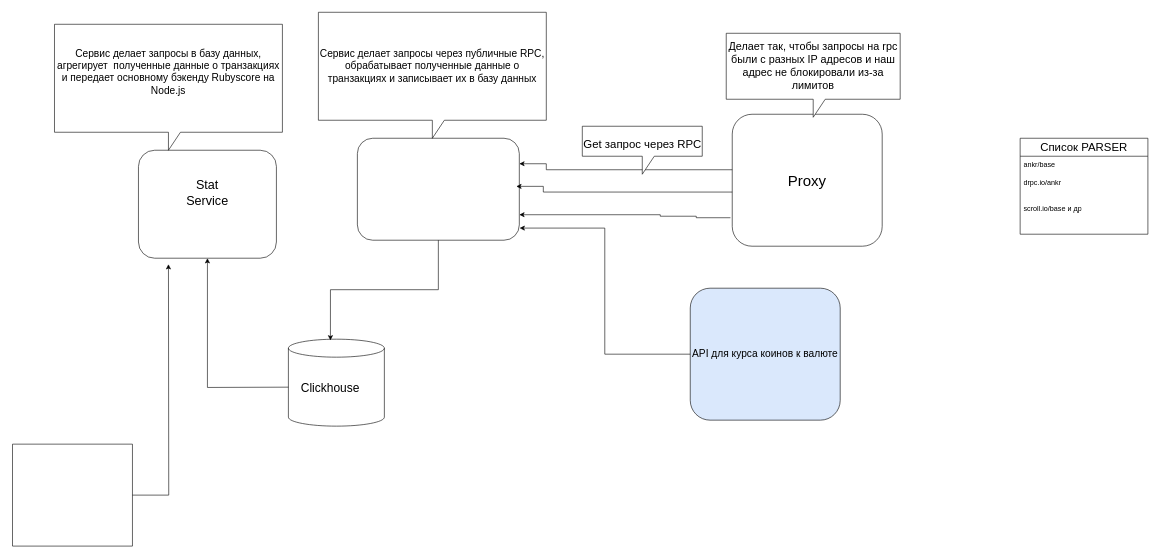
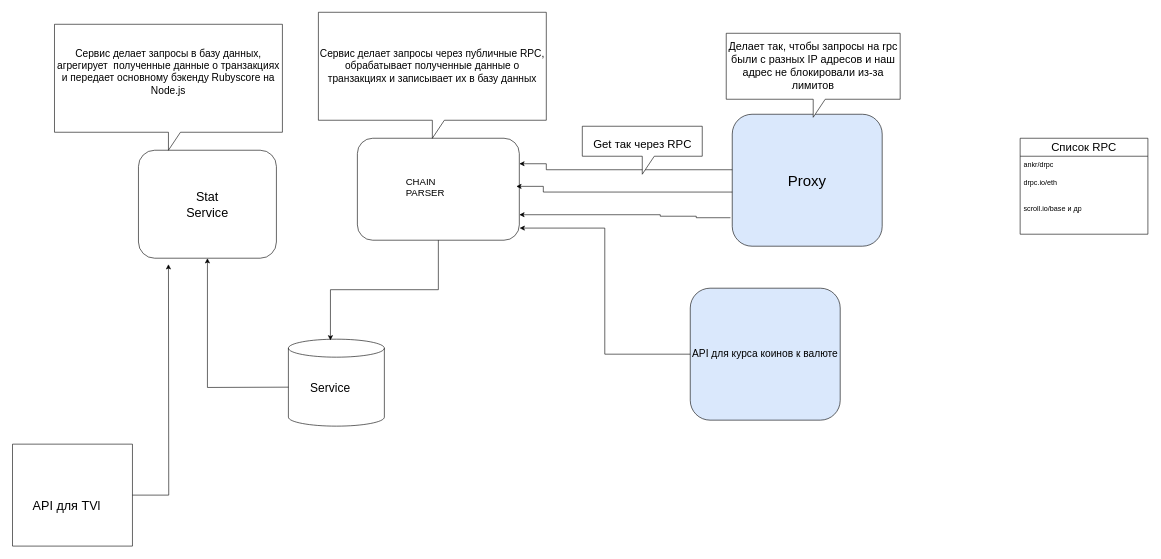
node "Get запрос через RPC": label "Get запрос через RPC" -> "Get так через RPC"
node "Список PARSER": label "Список PARSER" -> "Список RPC"
node "ankr/base": label "ankr/base" -> "ankr/drpc"
node "Proxy": fillcolor #ffffff -> #dae8fc
node "drpc.io/ankr": label "drpc.io/ankr" -> "drpc.io/eth"
node "CHAIN PARSER": added
node "Stat Service": moved (207, 192) -> (207, 204)
node "Clickhouse": label "Clickhouse" -> "Service"
node "API для TVl": added
